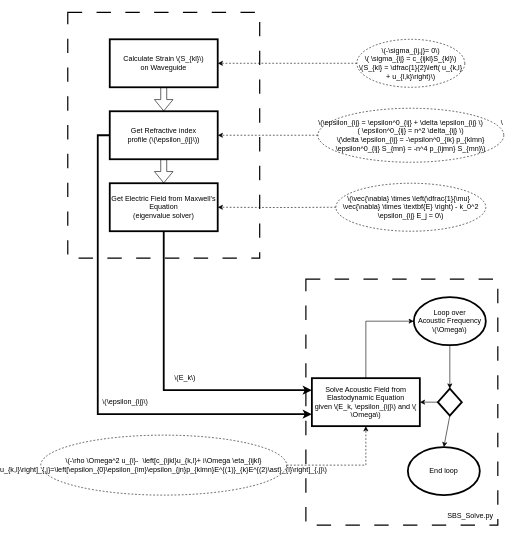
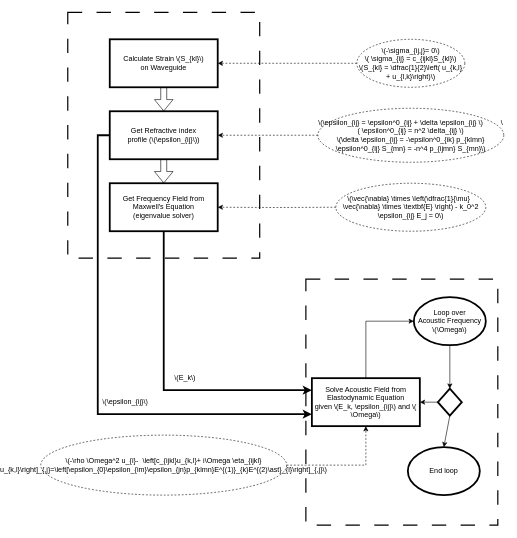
node "Get Electric Field from Maxwell's Equation (eigenvalue solver)": label "Get Electric Field from Maxwell's Equation (eigenvalue solver)" -> "Get Frequency Field from Maxwell's Equation (eigenvalue solver)"
node "SBS_Solve.py": removed
